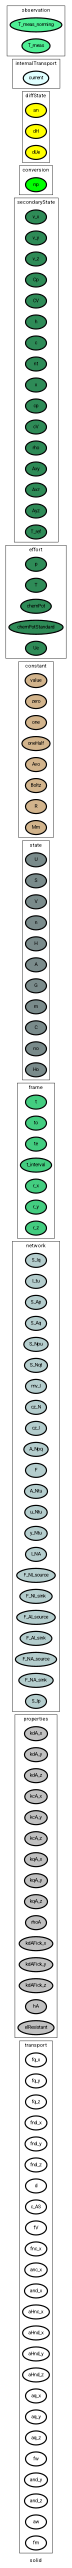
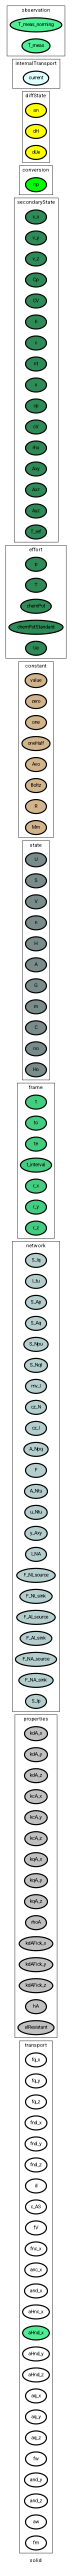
node "y_Ntu": label "y_Ntu" -> "y_Axy"
node "aHnd_x": fillcolor white -> seagreen2
